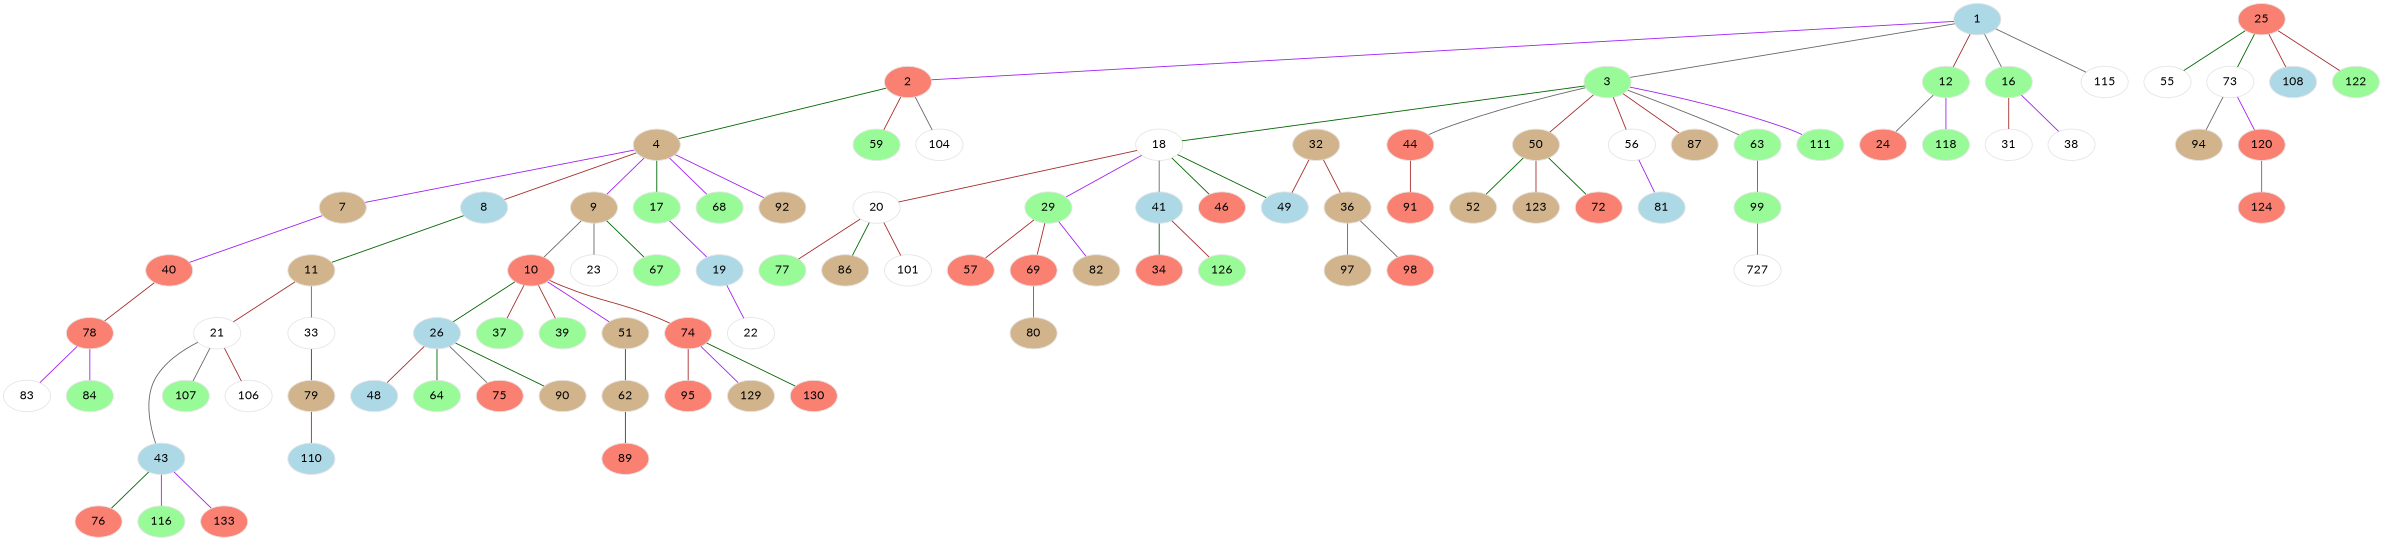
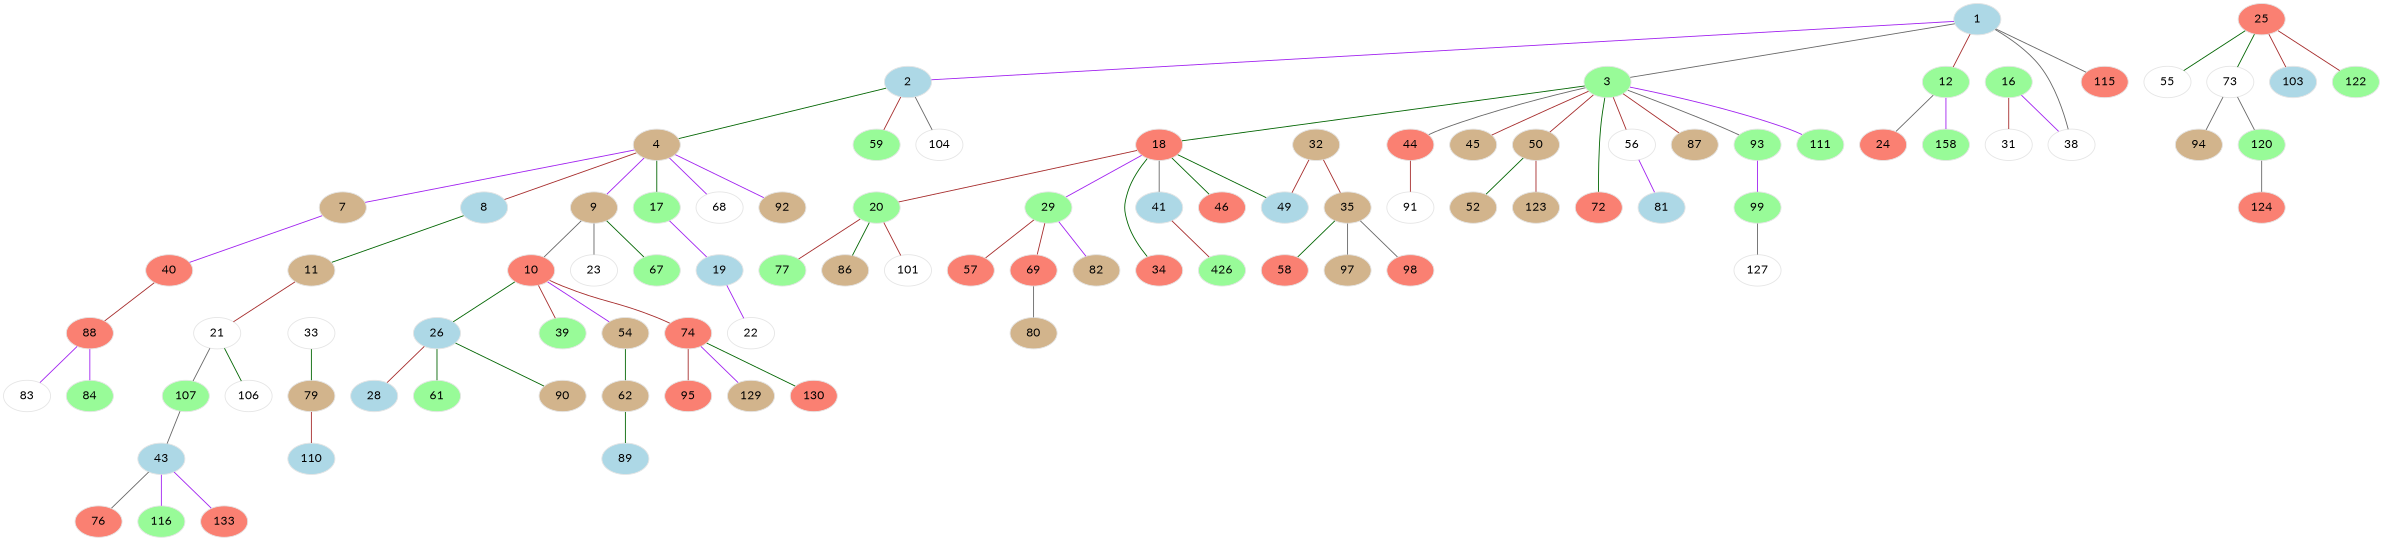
edge "1" -- "16": now "1" -- "38"
node "2": fillcolor salmon -> lightblue
node "115": fillcolor white -> salmon
node "108": label "108" -> "103"
edge "73" -- "120": color purple -> gray40
node "18": fillcolor white -> salmon
node "45": added
node "63": label "63" -> "93"
node "118": label "118" -> "158"
node "120": fillcolor salmon -> palegreen
edge "50" -- "72": now "3" -- "72"
node "68": fillcolor palegreen -> white
node "20": fillcolor white -> palegreen
node "36": label "36" -> "35"
node "91": fillcolor salmon -> white
edge "41" -- "34": now "18" -- "34"
node "126": label "126" -> "426"
node "58": added
node "727": label "727" -> "127"
edge "11" -- "33": removed
edge "69" -- "80": color purple -> gray40
node "78": label "78" -> "88"
node "37": removed
node "51": label "51" -> "54"
edge "21" -- "106": color brown -> darkgreen
edge "21" -- "43": now "107" -- "43"
node "48": label "48" -> "28"
node "64": label "64" -> "61"
node "75": removed
node "89": fillcolor salmon -> lightblue
edge "43" -- "76": color darkgreen -> gray40
